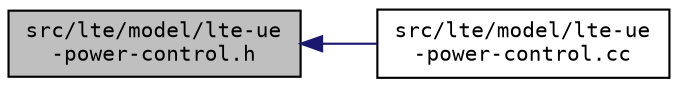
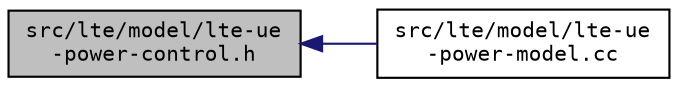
node "src/lte/model/lte-ue -power-control.cc": label "src/lte/model/lte-ue -power-control.cc" -> "src/lte/model/lte-ue -power-model.cc"
